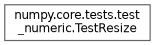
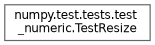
node "numpy.core.tests.test _numeric.TestResize": label "numpy.core.tests.test _numeric.TestResize" -> "numpy.test.tests.test _numeric.TestResize"
